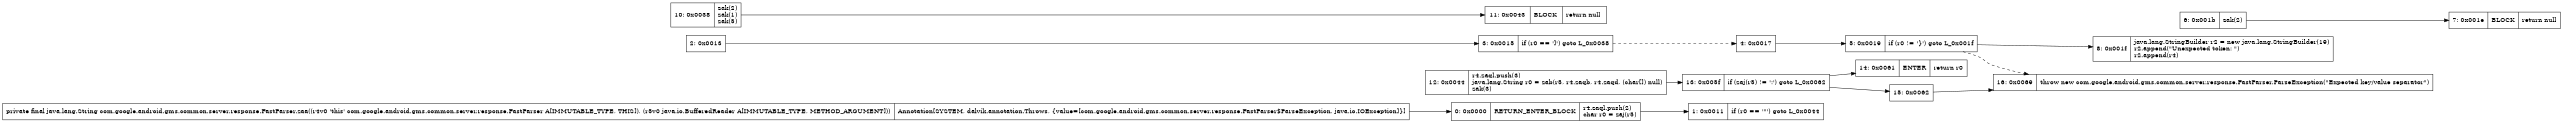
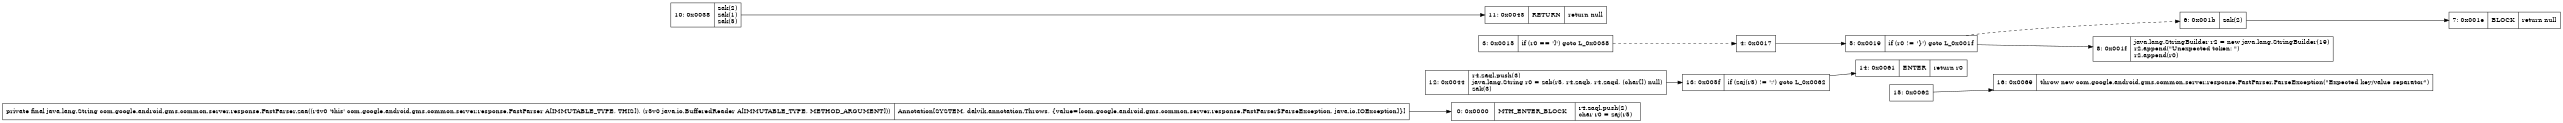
node "11: 0x0043": text "BLOCK" -> "RETURN"
node "2: 0x0013": removed
node "8: 0x001f": text "r2.append(r4)" -> "r2.append(r0)"
edge "5: 0x0019" -> "16: 0x0069": now "5: 0x0019" -> "6: 0x001b"
edge "13: 0x005f" -> "15: 0x0062": removed
node "0: 0x0000": text "RETURN_ENTER_BLOCK" -> "MTH_ENTER_BLOCK"
node "1: 0x0011": removed
